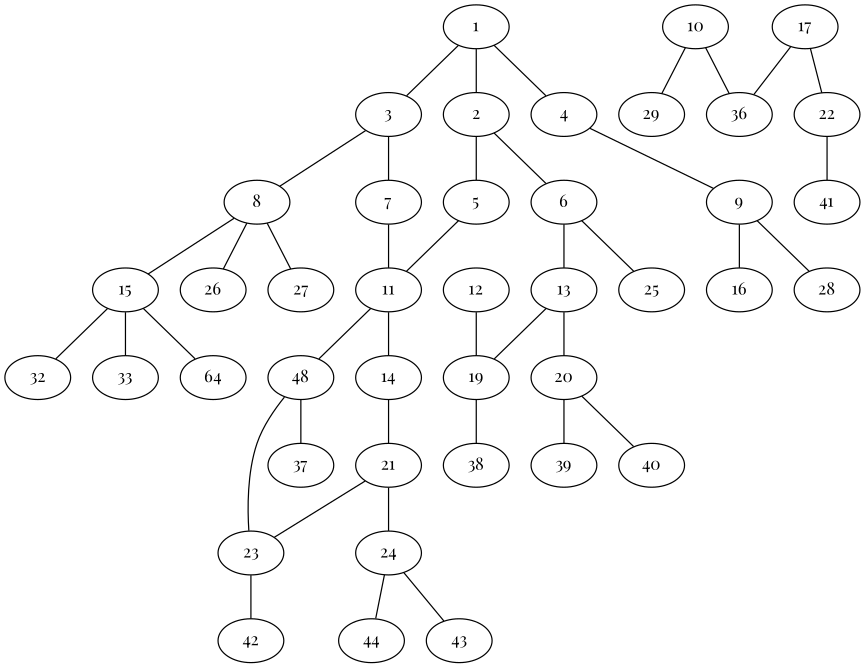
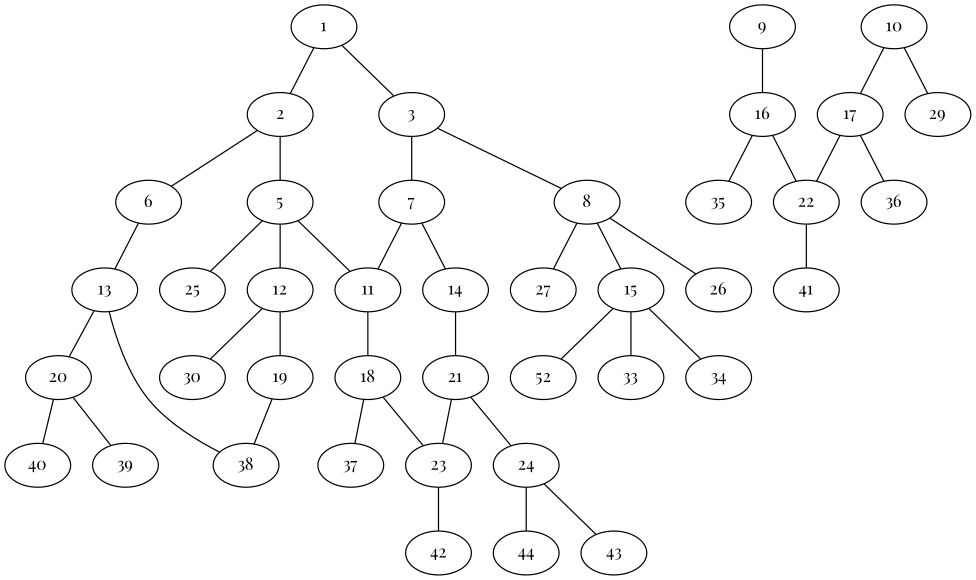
edge "10" -- "36": now "10" -- "17"
node "4": removed
edge "16" -- "22": added
node "35": added
edge "5" -- "12": added
edge "6" -- "25": now "5" -- "25"
node "28": removed
edge "11" -- "14": now "7" -- "14"
edge "13" -- "19": now "13" -- "38"
node "32": label "32" -> "52"
node "30": added
node "64": label "64" -> "34"
node "48": label "48" -> "18"
